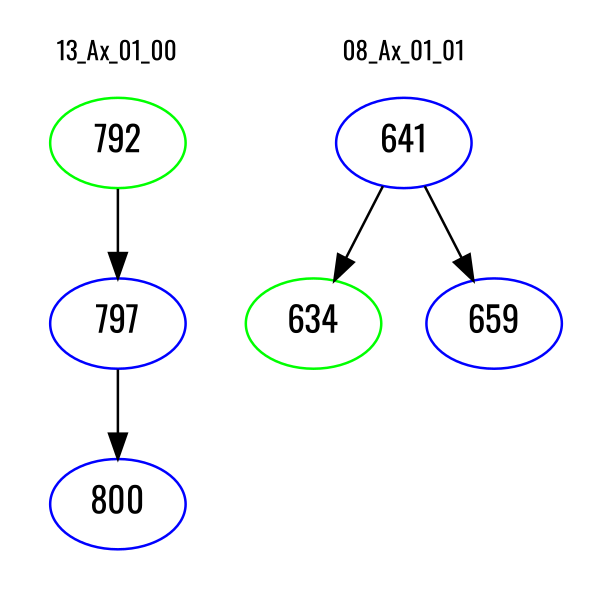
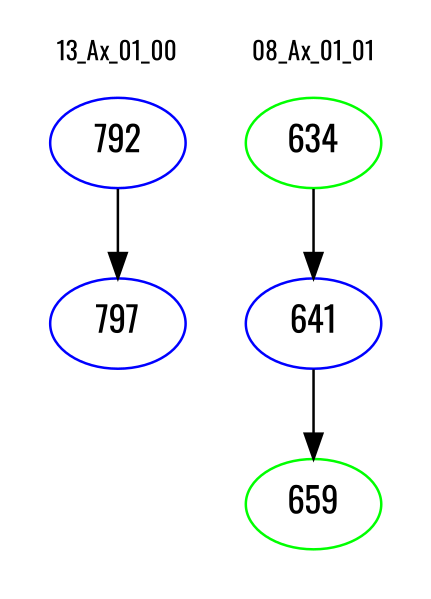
node "792": color green -> blue
edge "641" -> "634": reversed
node "659": color blue -> green
node "800": removed
